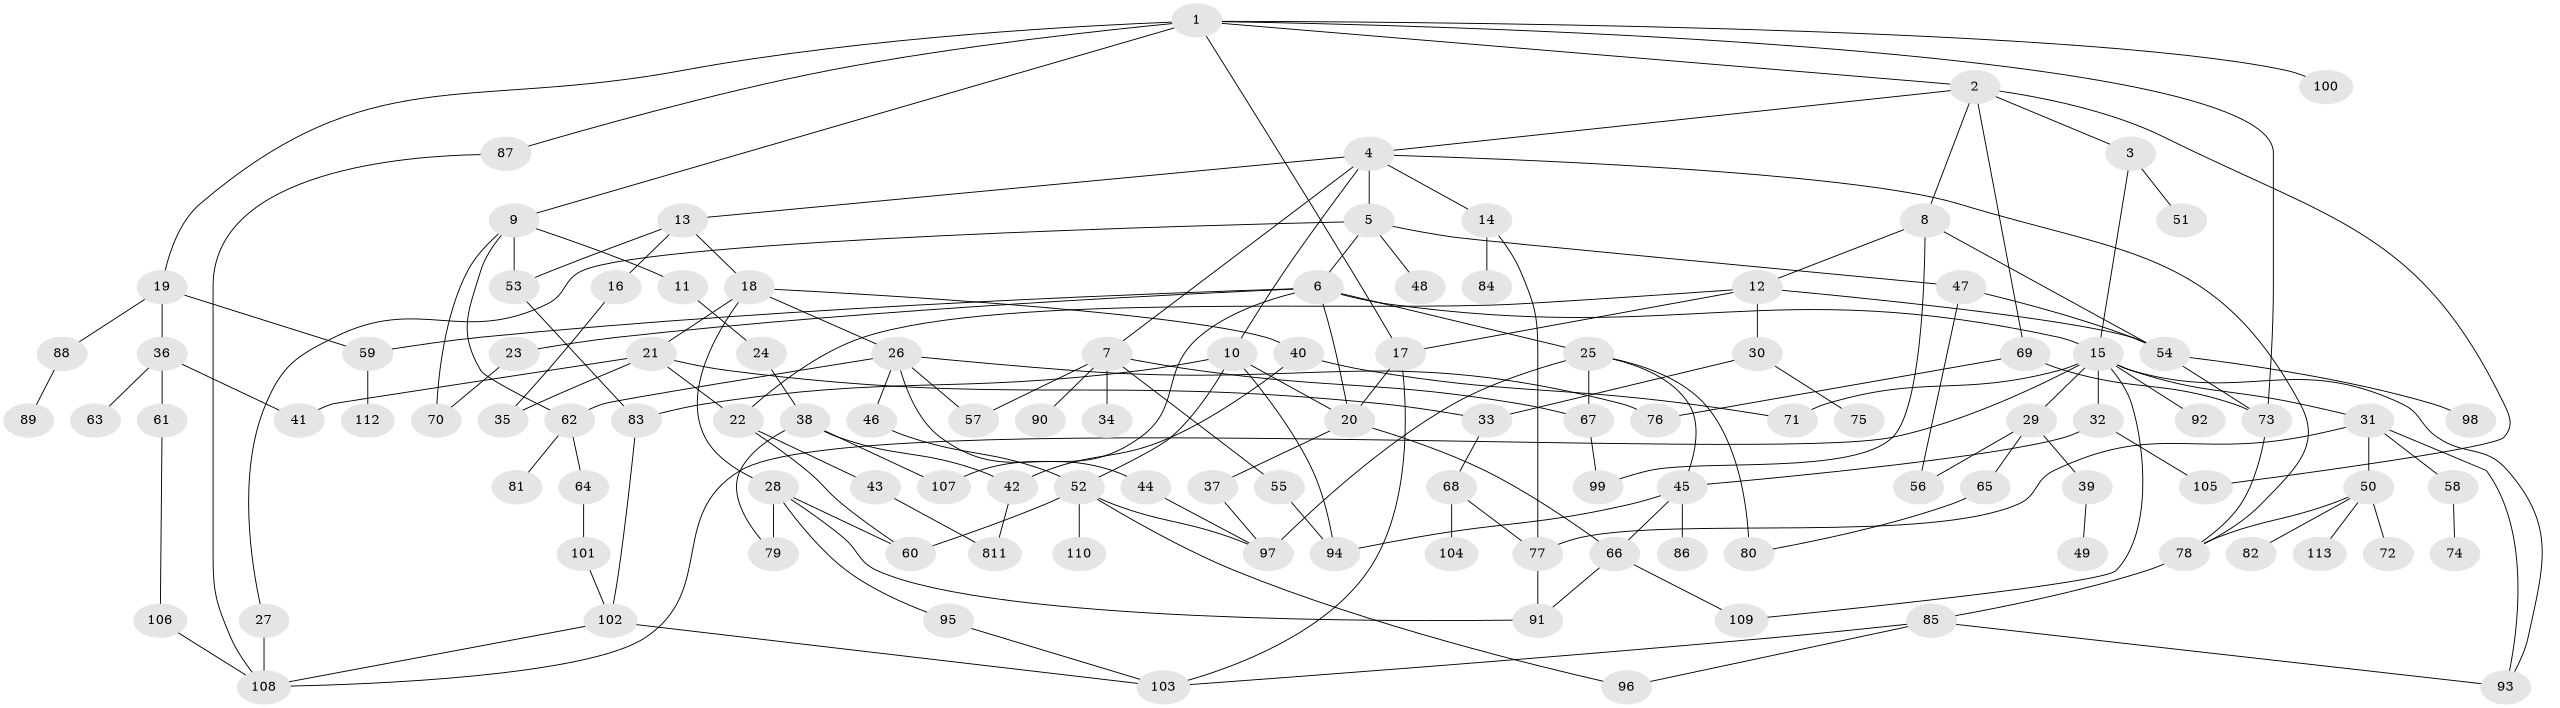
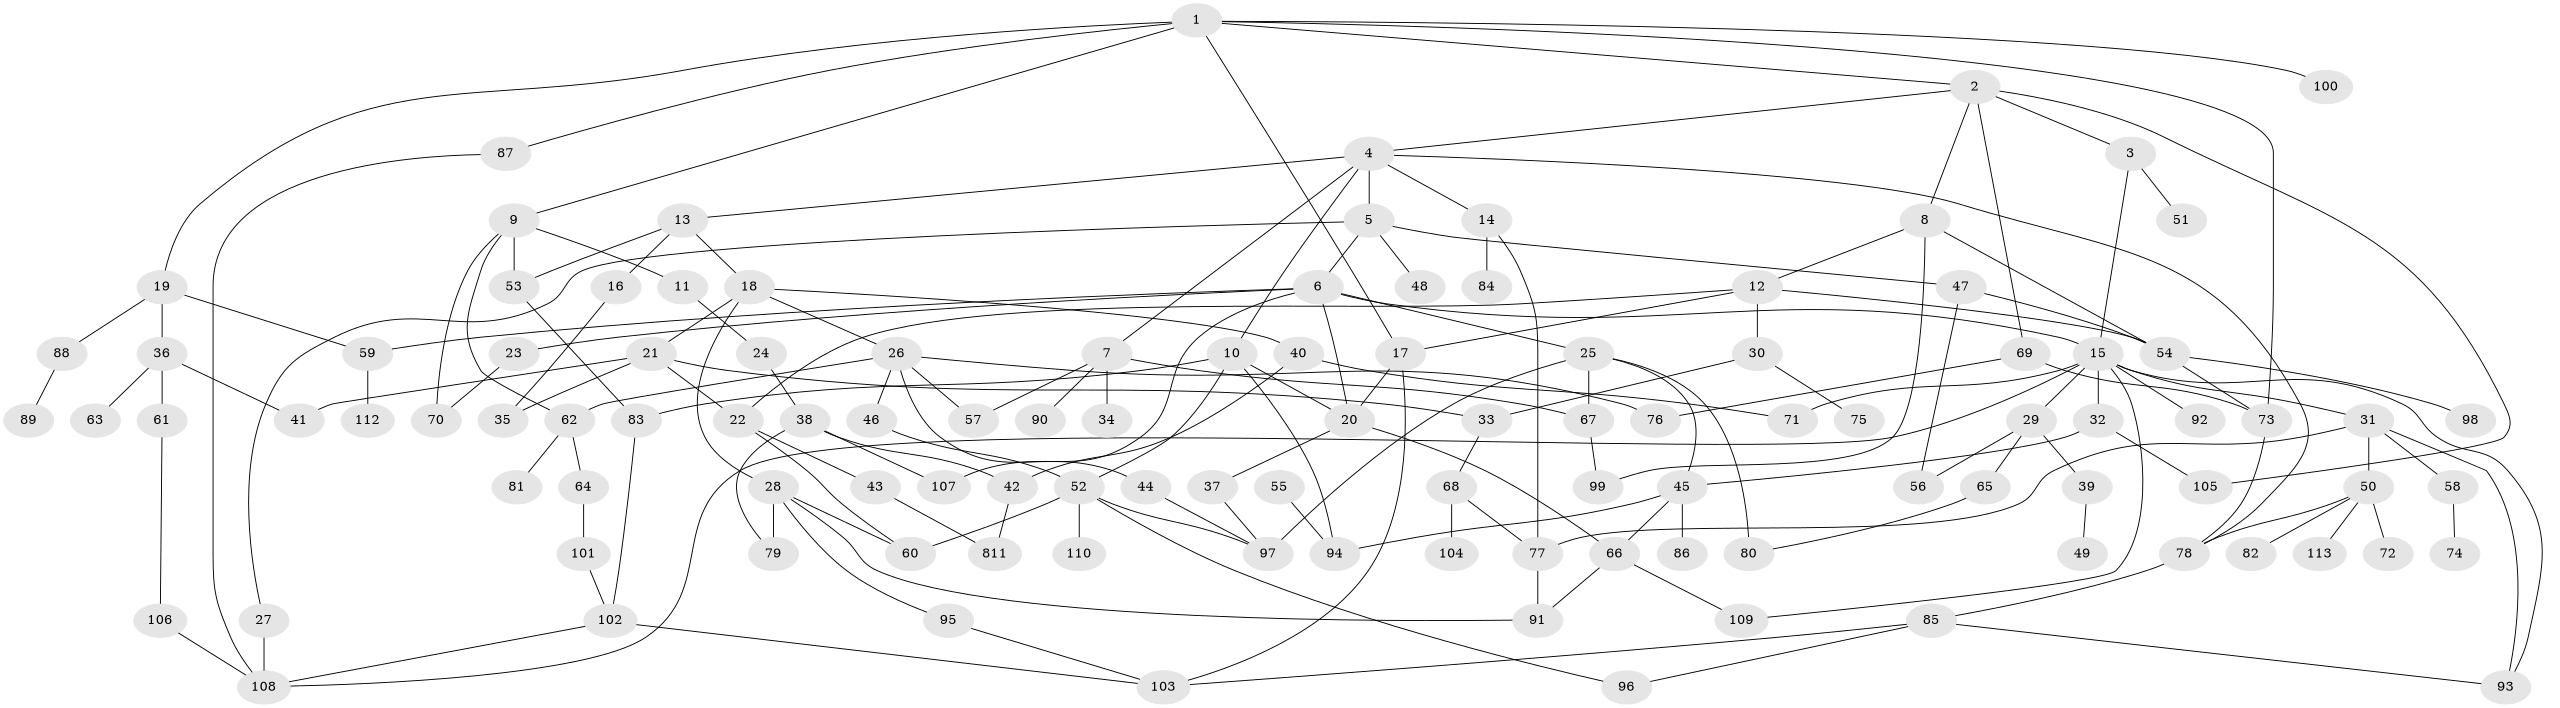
edge "7" -- "55": removed
